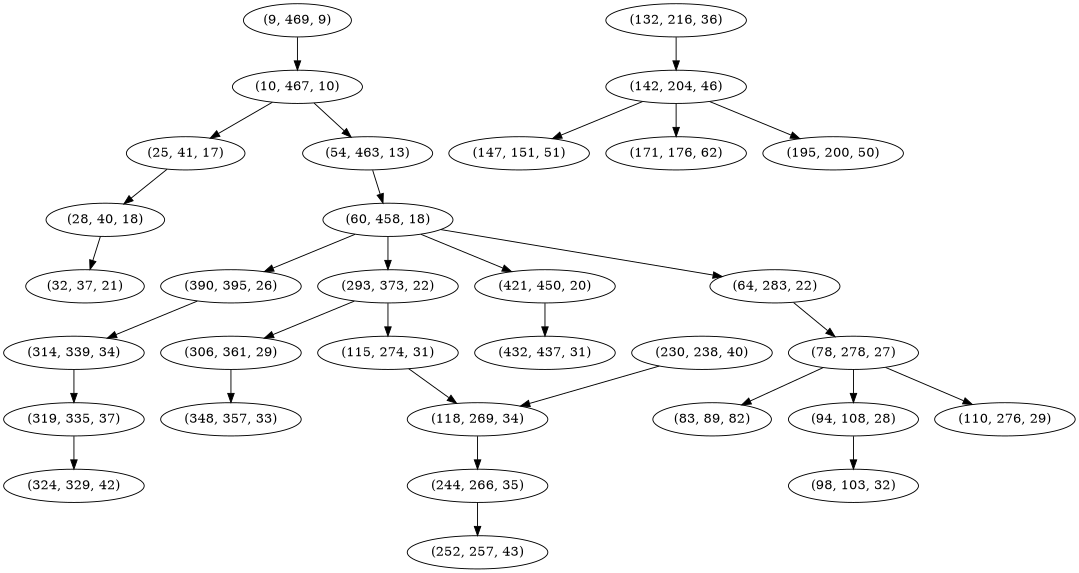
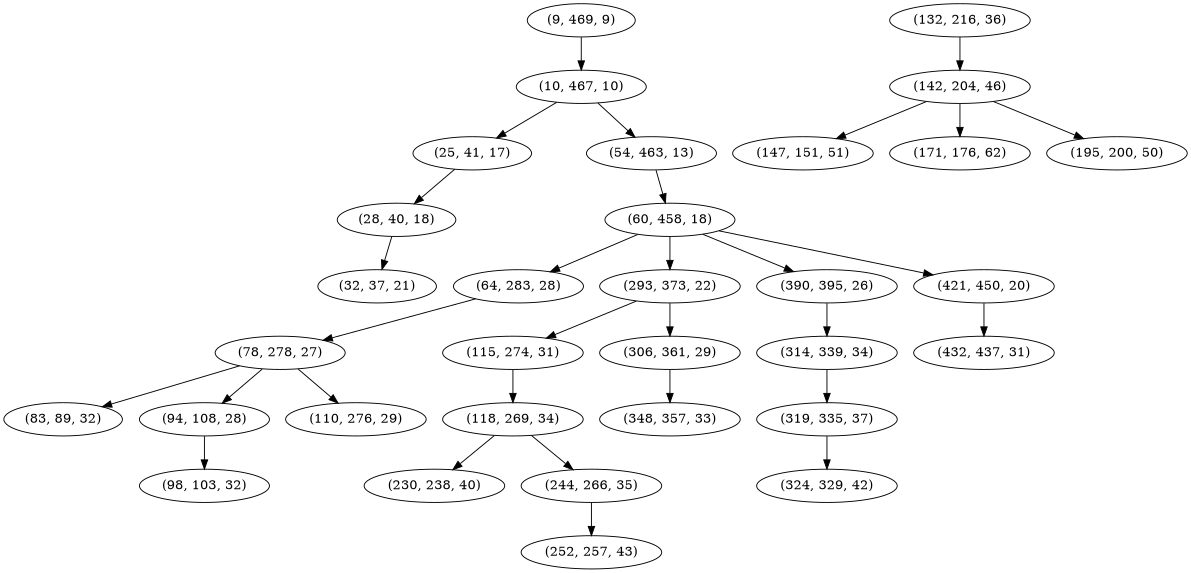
node "(64, 283, 22)": label "(64, 283, 22)" -> "(64, 283, 28)"
edge "(230, 238, 40)" -> "(118, 269, 34)": reversed
node "(83, 89, 82)": label "(83, 89, 82)" -> "(83, 89, 32)"
